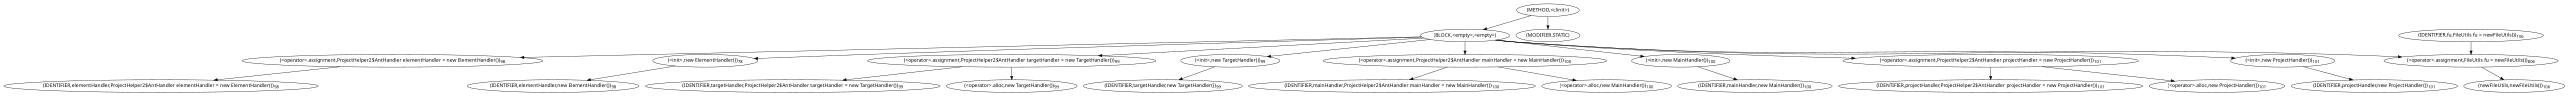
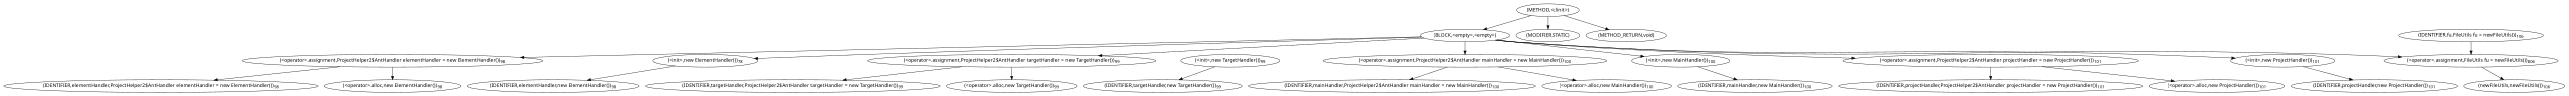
node "(METHOD_RETURN,void)": added
edge "(BLOCK,<empty>,<empty>)" -> "(<init>,new TargetHandler())": removed
node "(<operator>.alloc,new ElementHandler())": added
